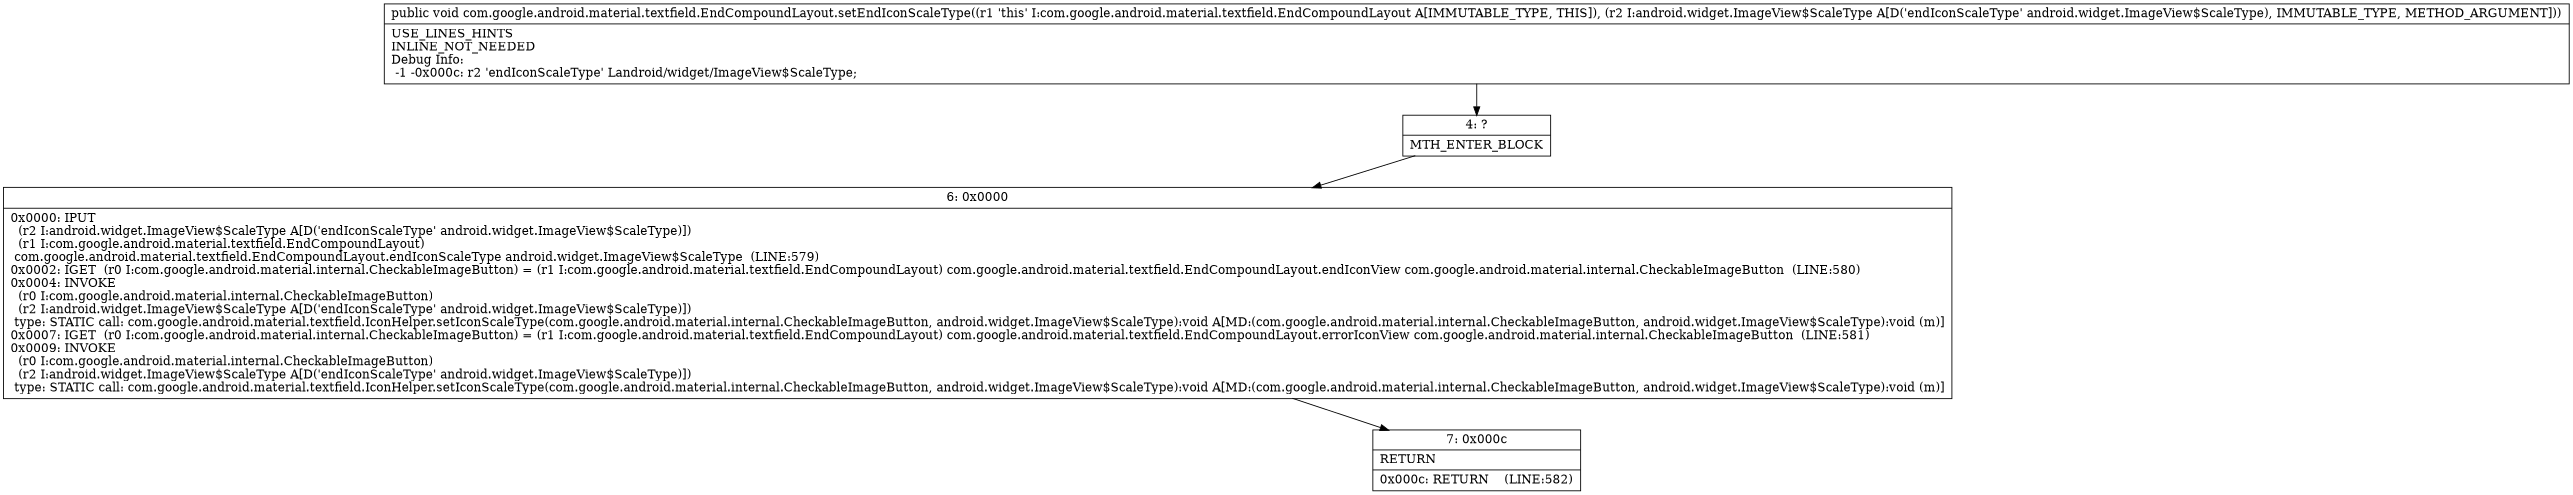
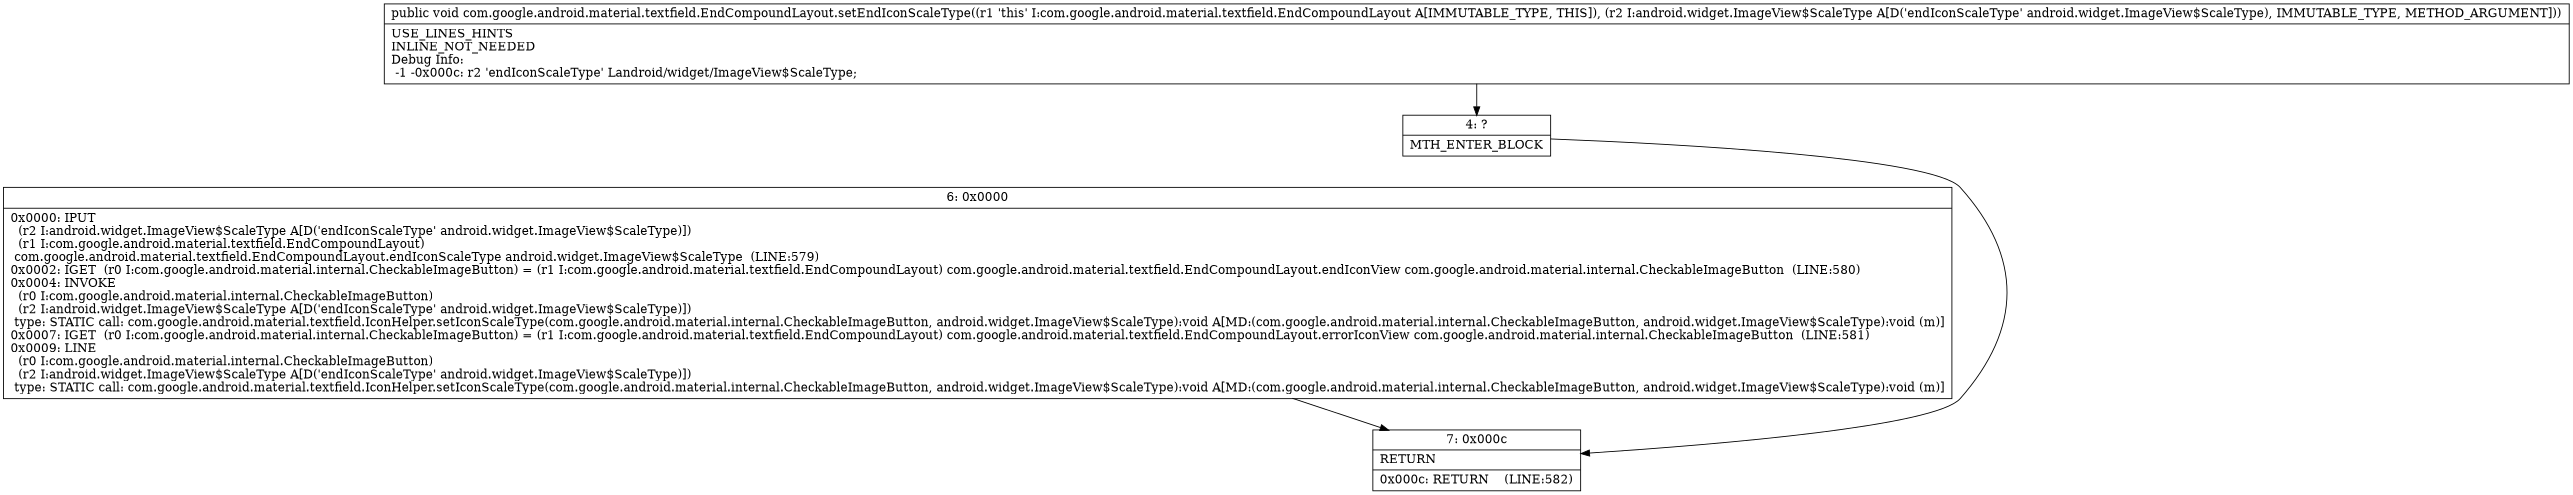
edge "4: ?" -> "6: 0x0000": now "4: ?" -> "7: 0x000c"
node "6: 0x0000": text "0x0009: INVOKE" -> "0x0009: LINE"
